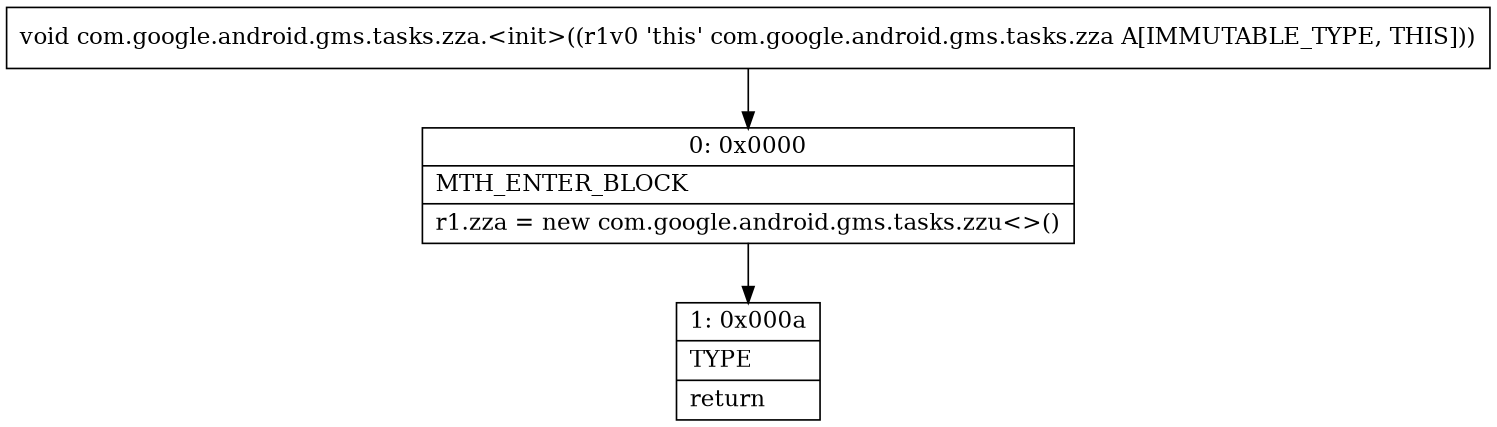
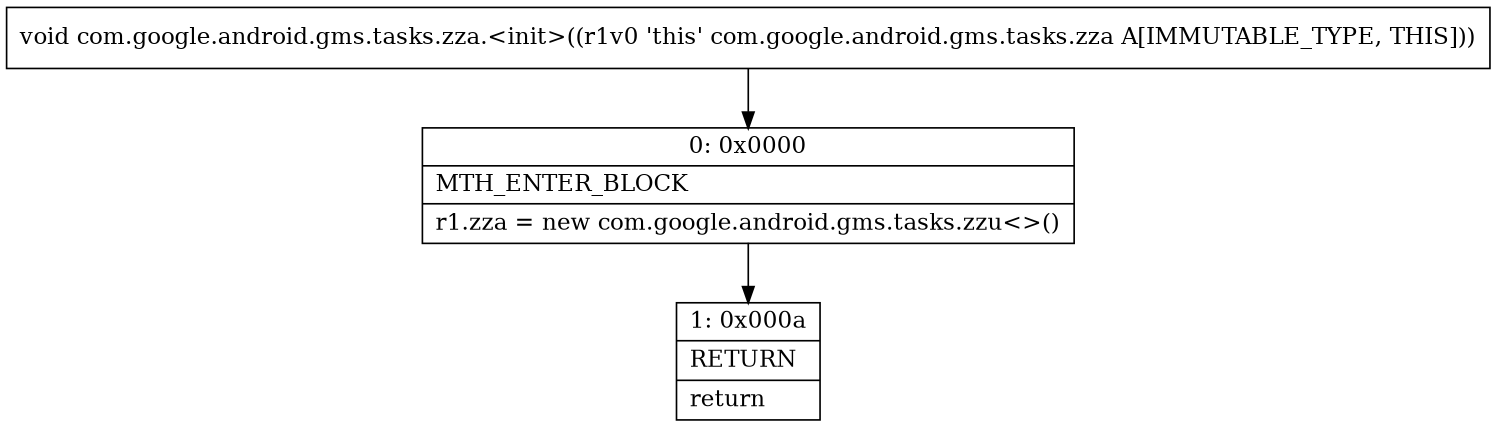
node "1: 0x000a": text "TYPE" -> "RETURN"
